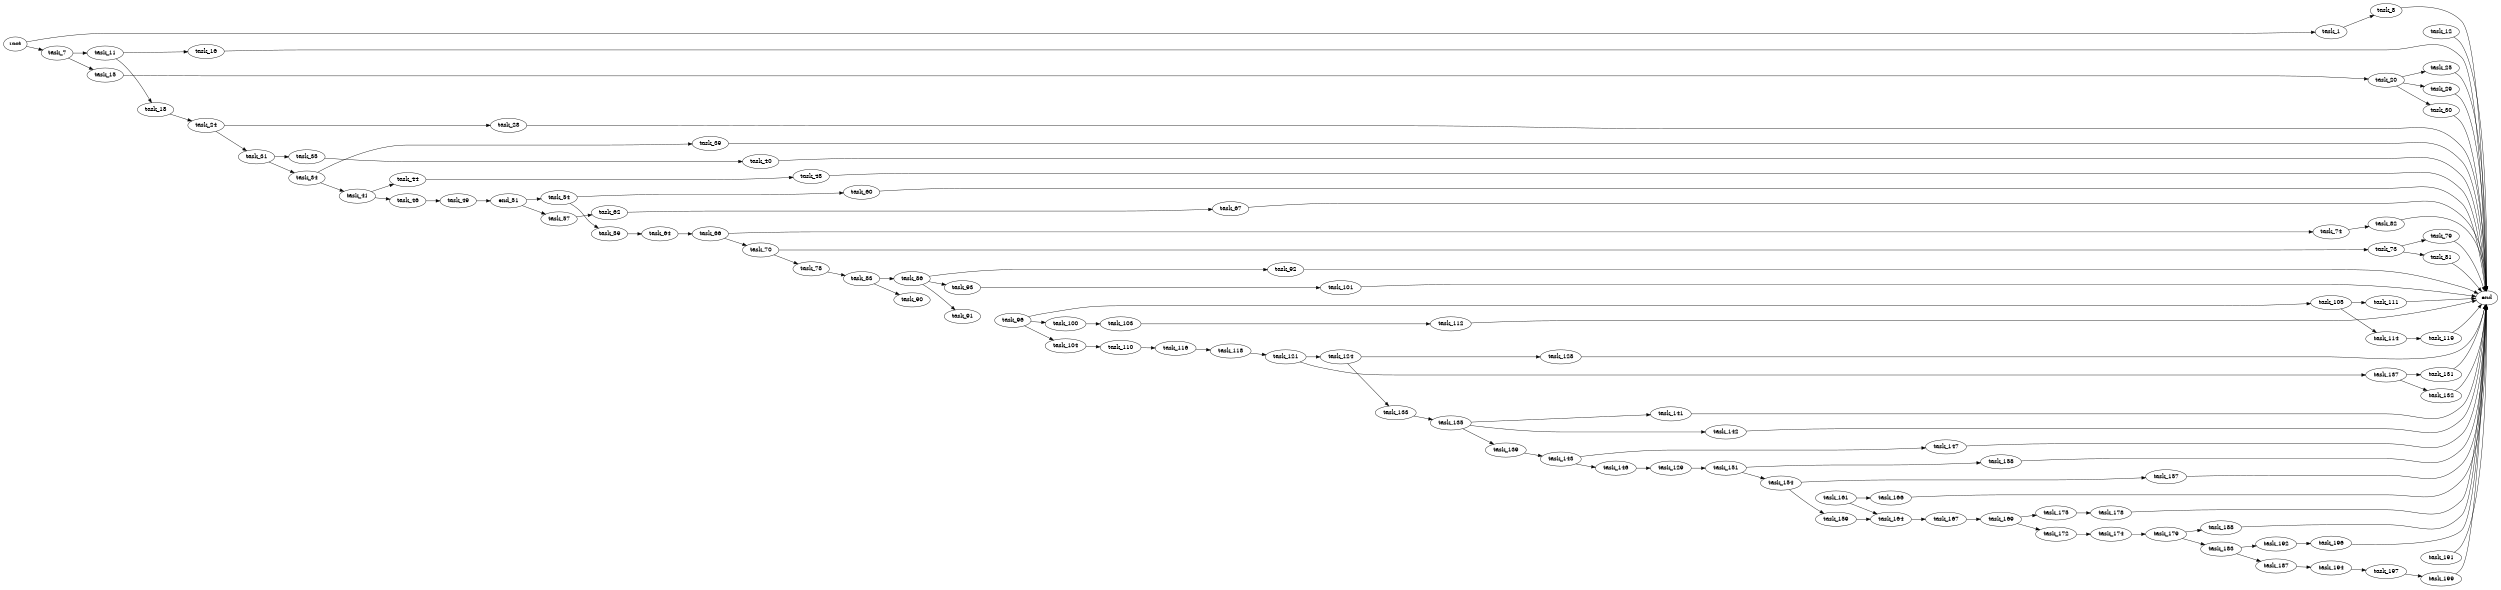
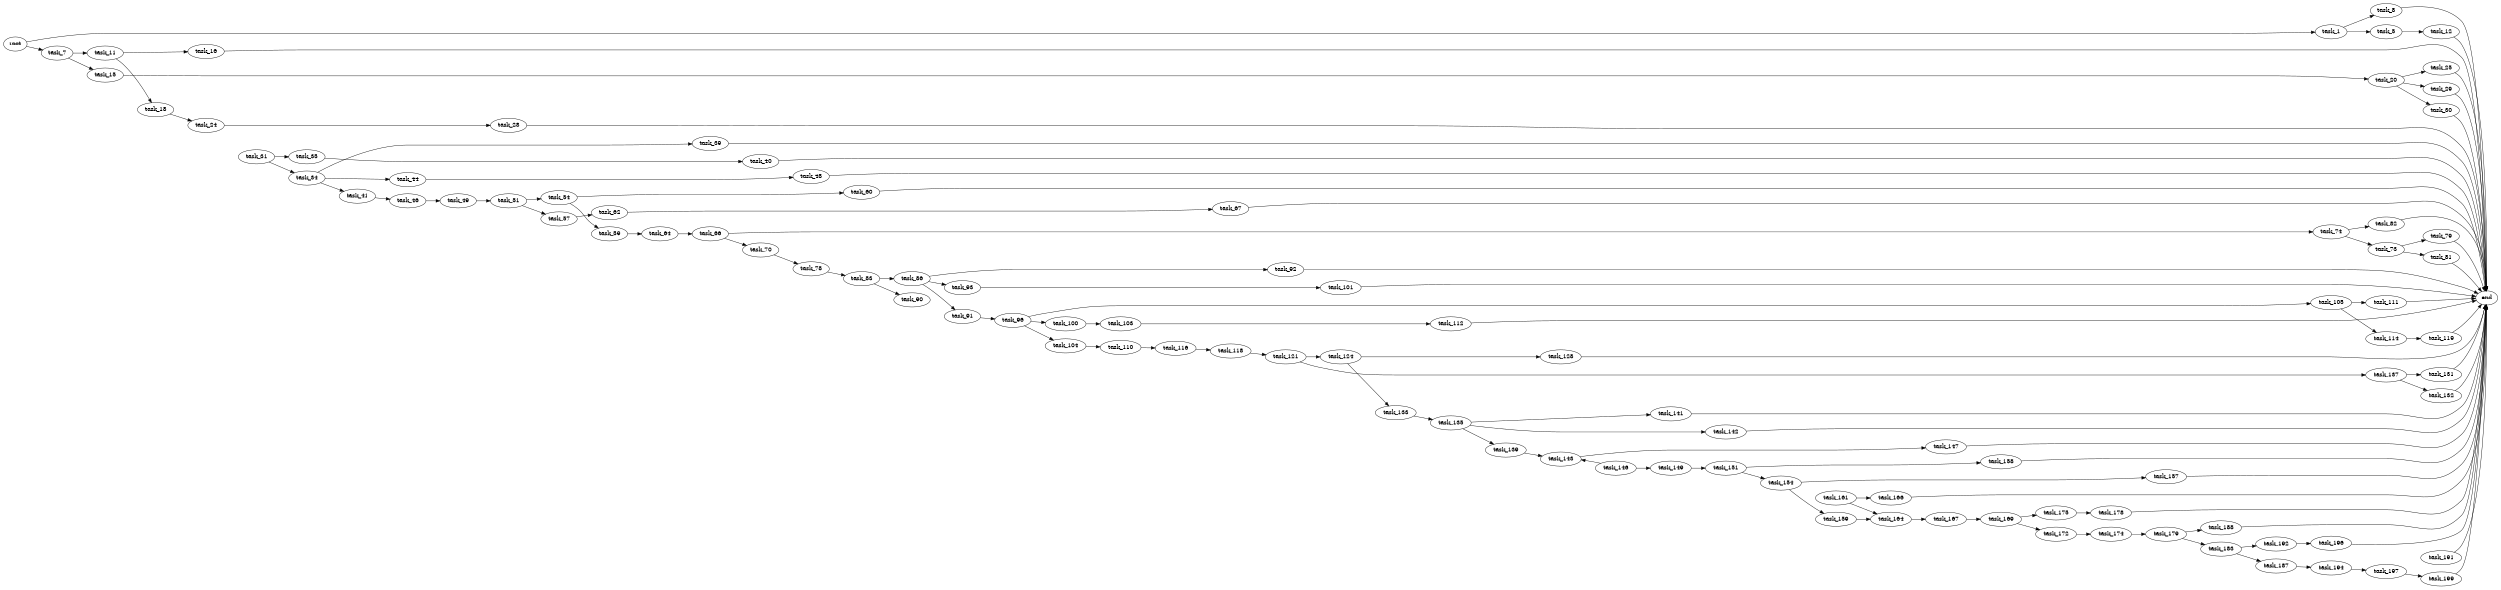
node "task_5": added
edge "task_24" -> "task_31": removed
edge "task_41" -> "task_44": now "task_34" -> "task_44"
node "end_51": label "end_51" -> "task_51"
edge "task_70" -> "task_73": now "task_74" -> "task_73"
edge "task_91" -> "task_96": added
edge "task_143" -> "task_146": reversed
node "task_129": label "task_129" -> "task_149"
